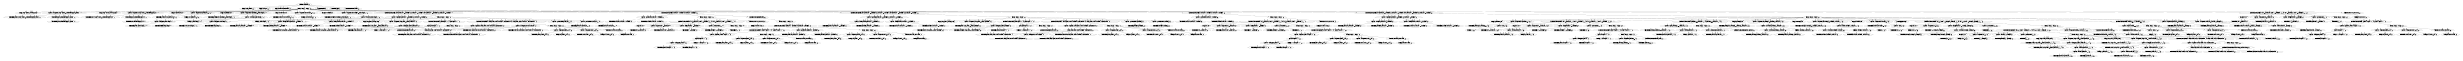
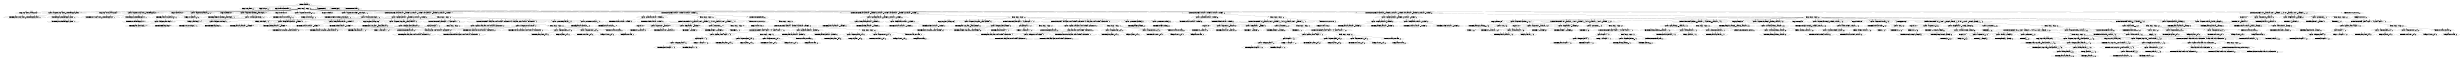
node "(IDENTIFIER,patIdxStart,patIdxTmp - patIdxStart)": removed
